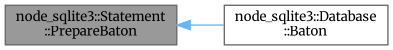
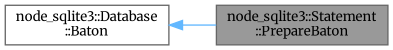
edge "node_sqlite3::Database ::Baton" -> "node_sqlite3::Statement ::PrepareBaton": reversed
